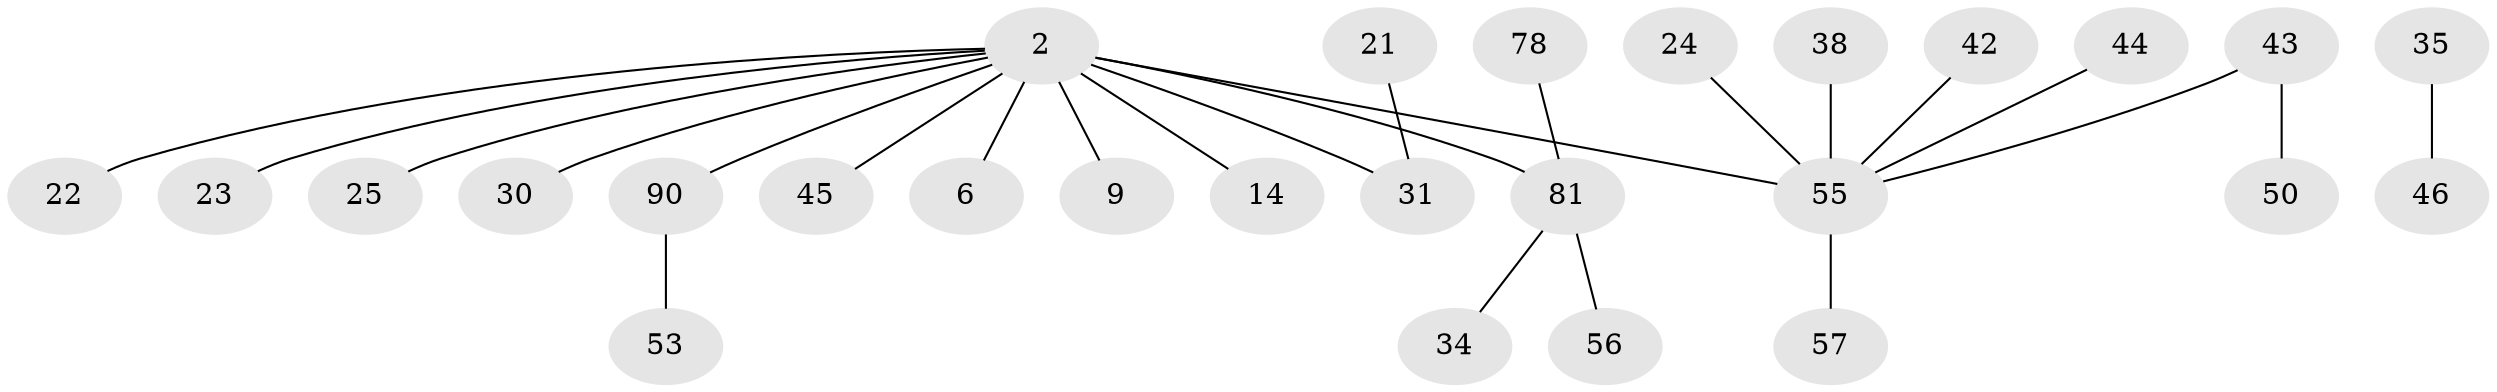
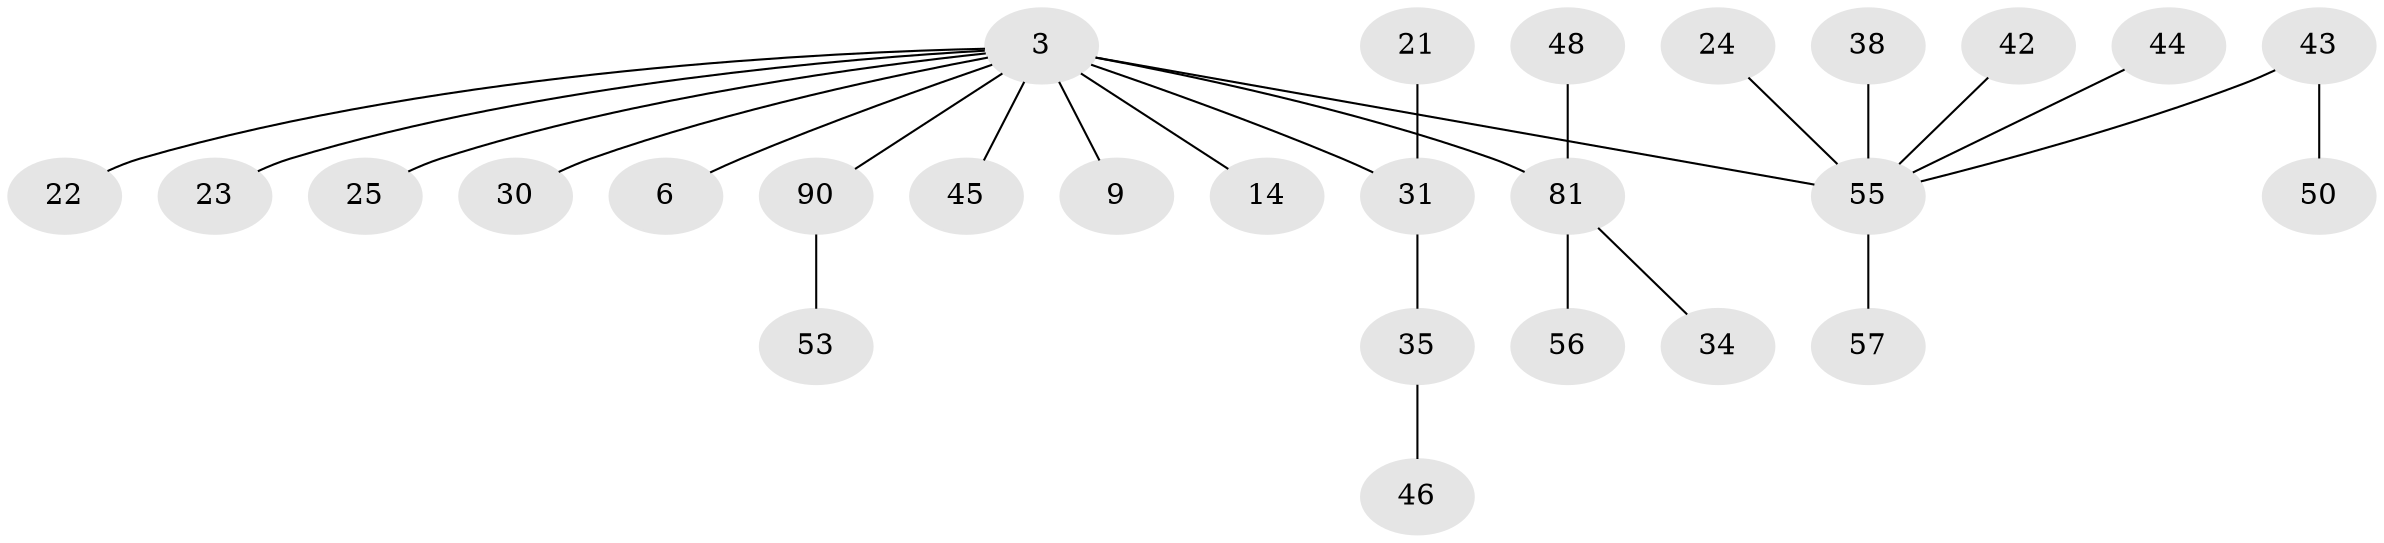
node "2": label "2" -> "3"
node "78": label "78" -> "48"
edge "31" -- "35": added
